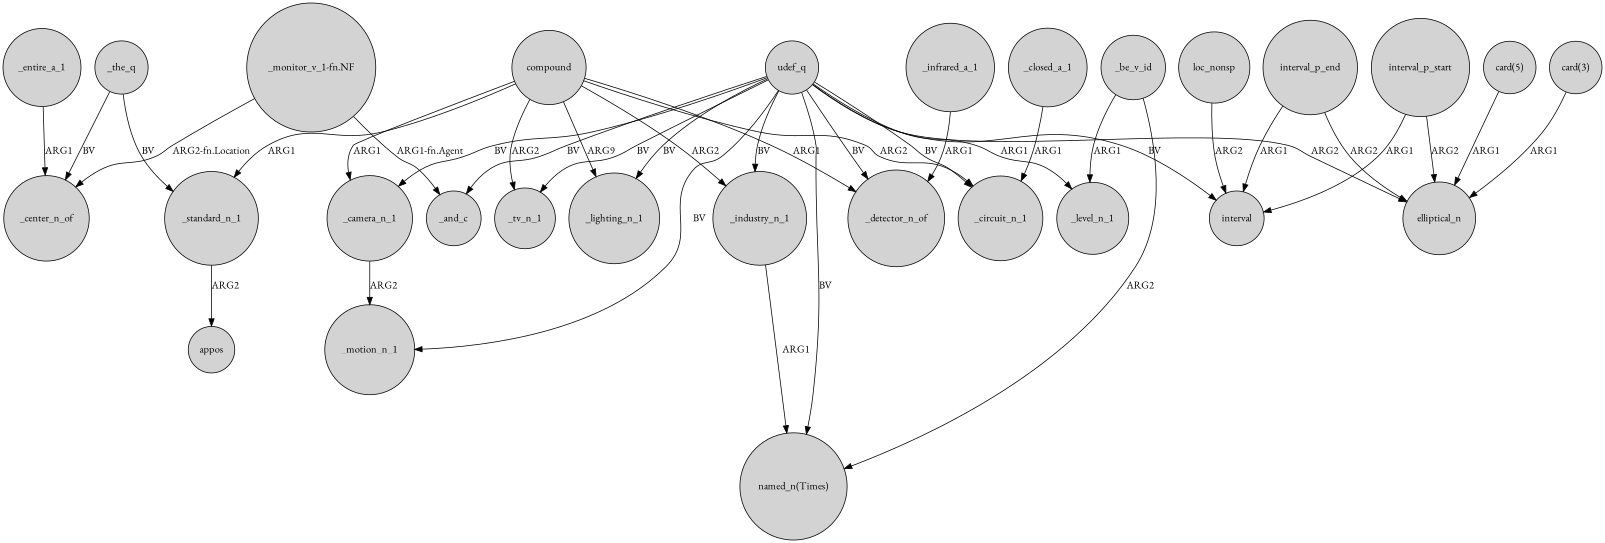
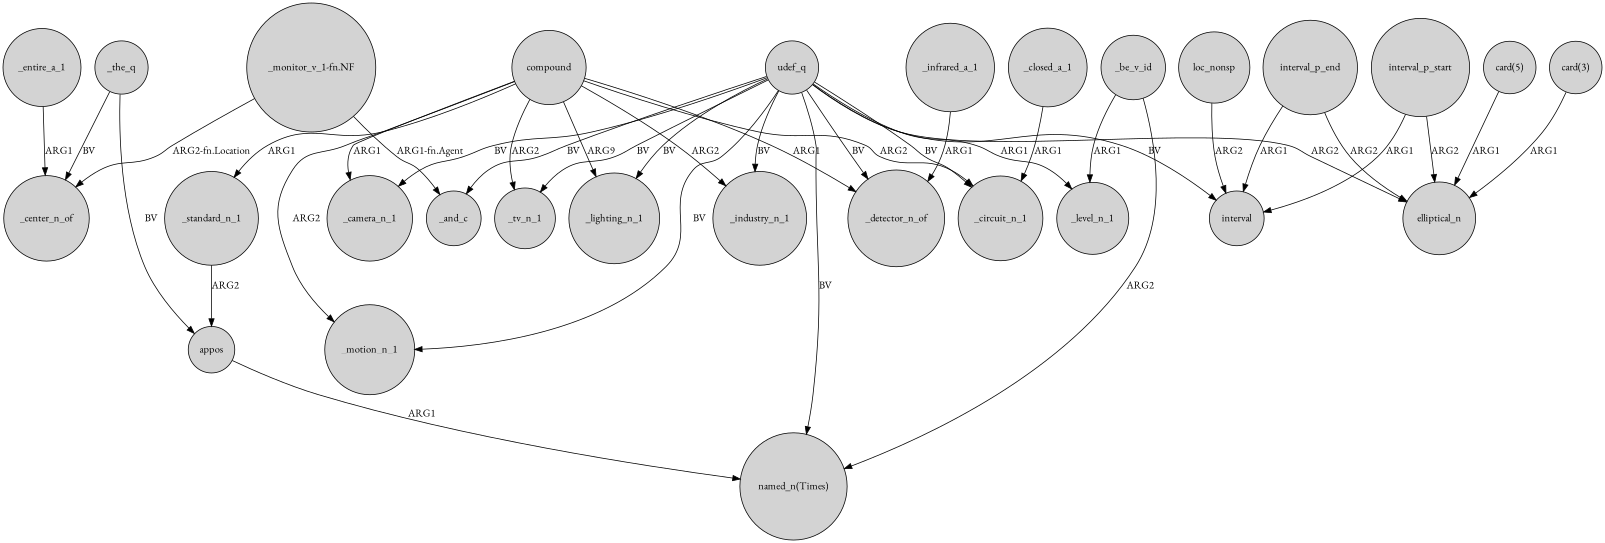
edge "_the_q" -> "_standard_n_1": now "_the_q" -> "appos"
edge "_camera_n_1" -> "_motion_n_1": now "compound" -> "_motion_n_1"
edge "_industry_n_1" -> "named_n(Times)": now "appos" -> "named_n(Times)"
